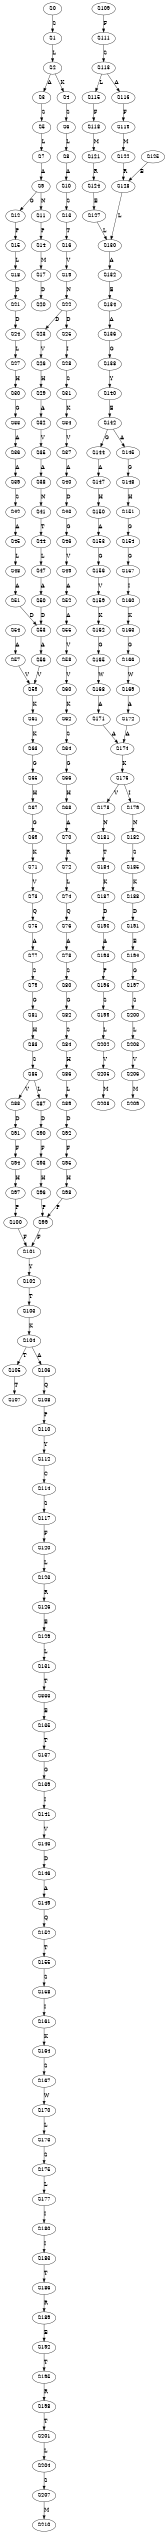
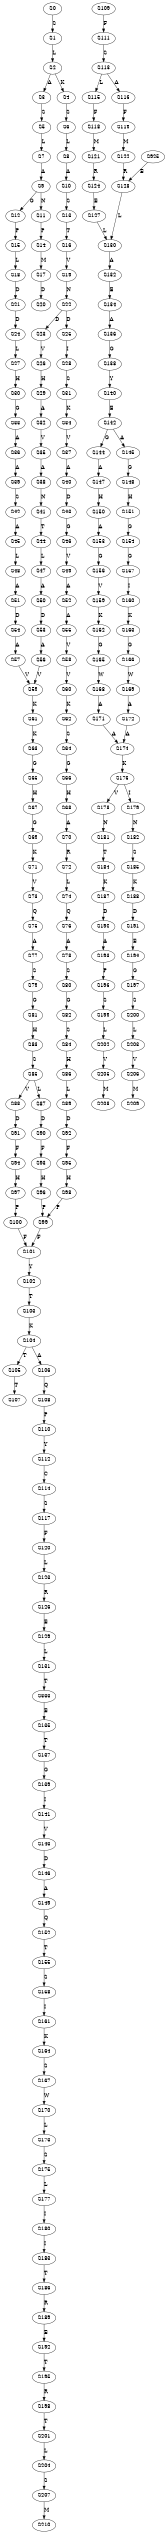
node "S125": label "S125" -> "S925"
edge "S51" -> "S53": now "S51" -> "S54"
